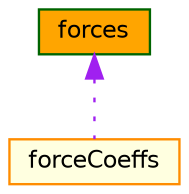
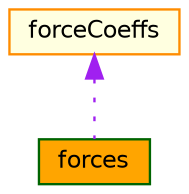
edge "forceCoeffs" -> "forces": reversed
